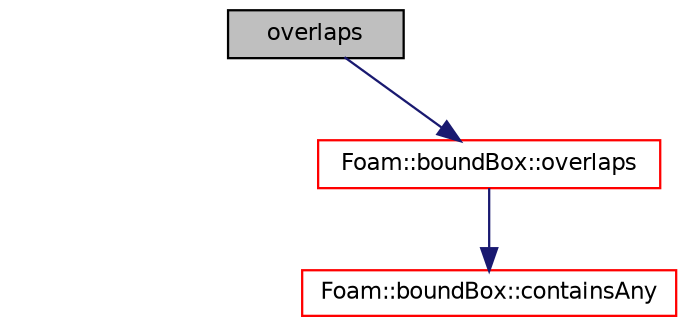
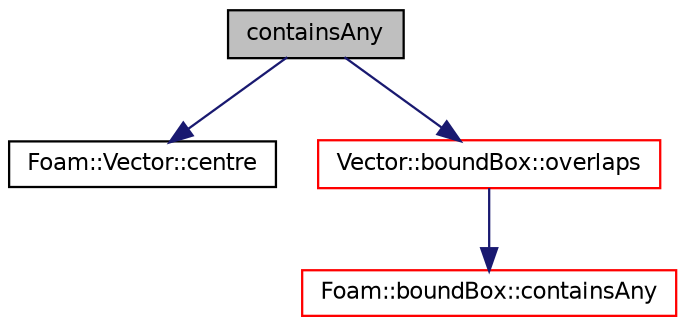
node "overlaps": label "overlaps" -> "containsAny"
node "Foam::Vector::centre": added
node "Foam::boundBox::overlaps": label "Foam::boundBox::overlaps" -> "Vector::boundBox::overlaps"
